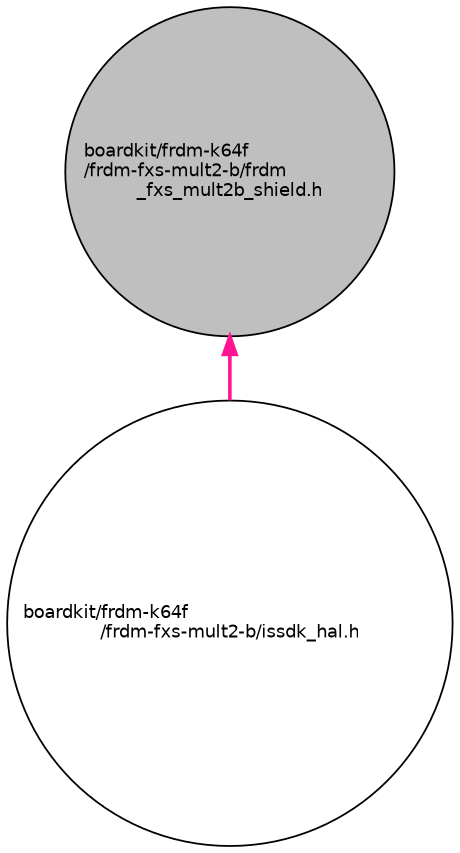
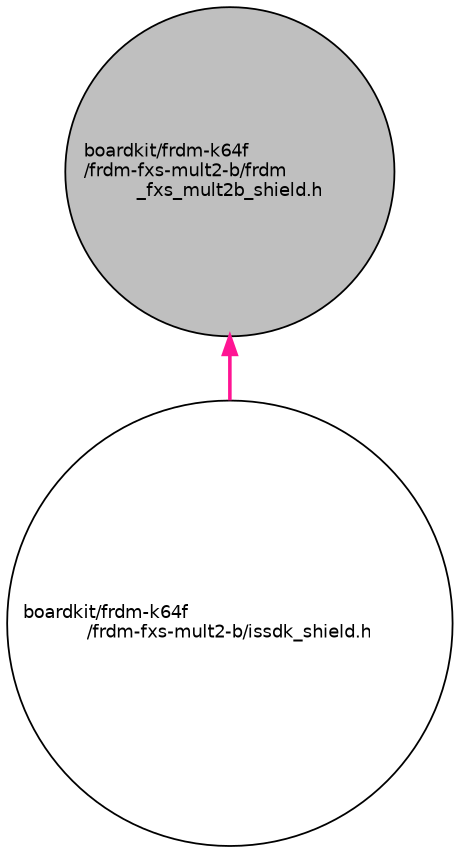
node "boardkit/frdm-k64f /frdm-fxs-mult2-b/issdk_hal.h": label "boardkit/frdm-k64f /frdm-fxs-mult2-b/issdk_hal.h" -> "boardkit/frdm-k64f /frdm-fxs-mult2-b/issdk_shield.h"
